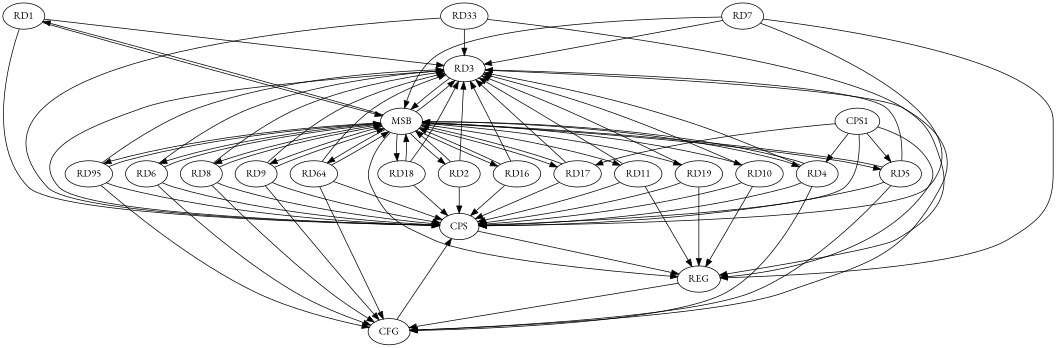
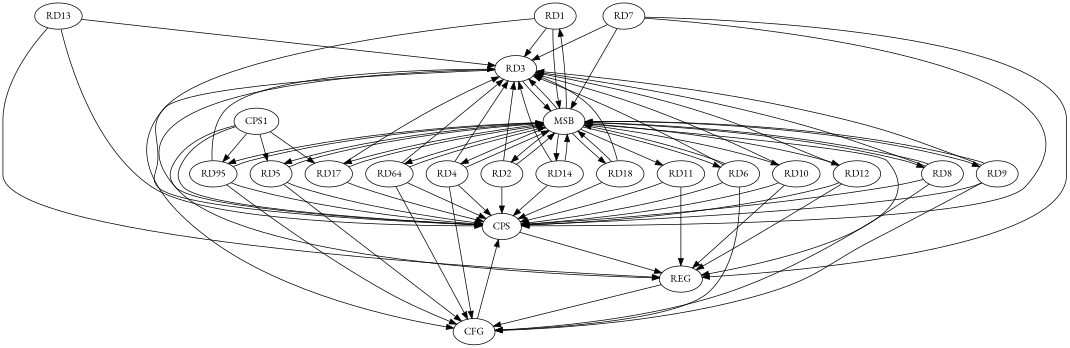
node "RD33": label "RD33" -> "RD13"
edge "RD5" -> "RD3": removed
edge "RD11" -> "RD3": removed
edge "CPS1" -> "RD4": now "CPS1" -> "RD95"
node "RD16": label "RD16" -> "RD14"
node "RD19": label "RD19" -> "RD12"
